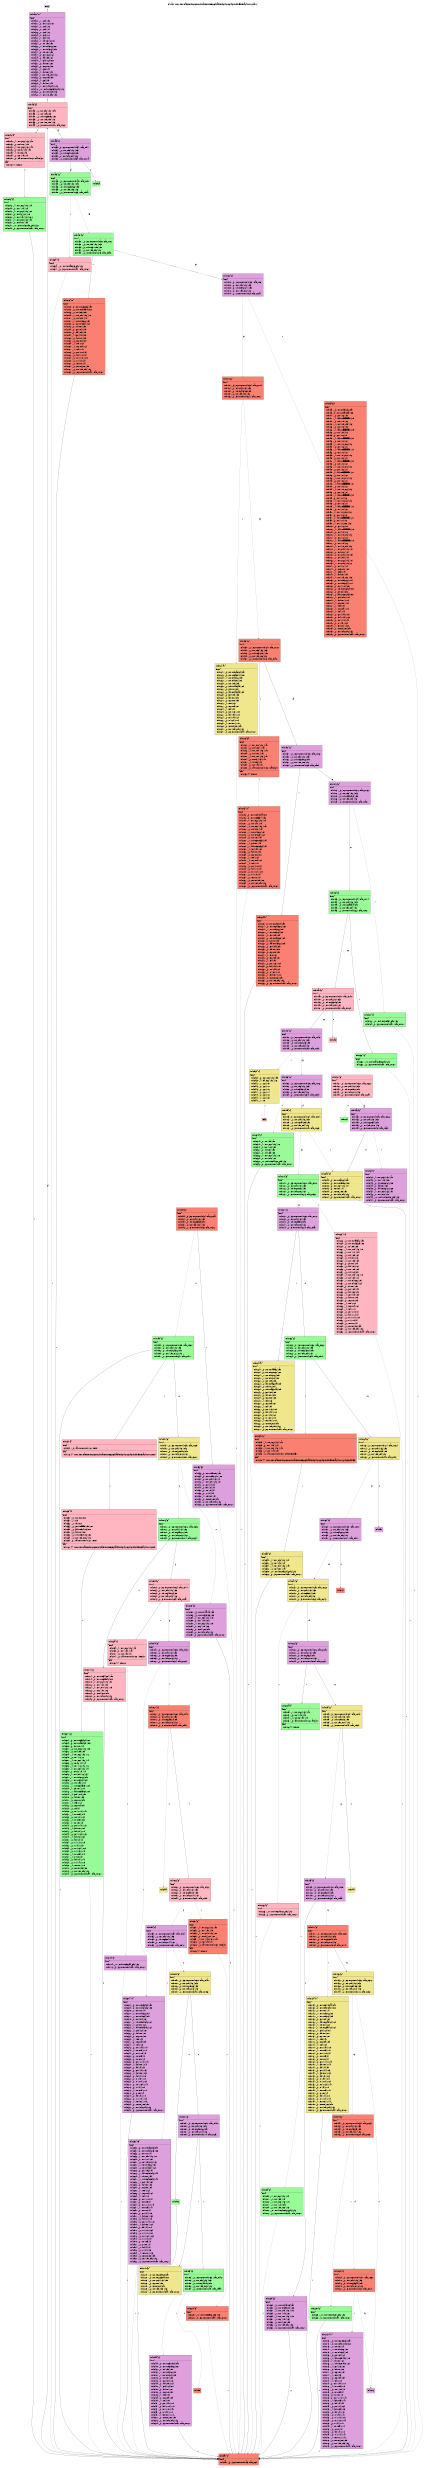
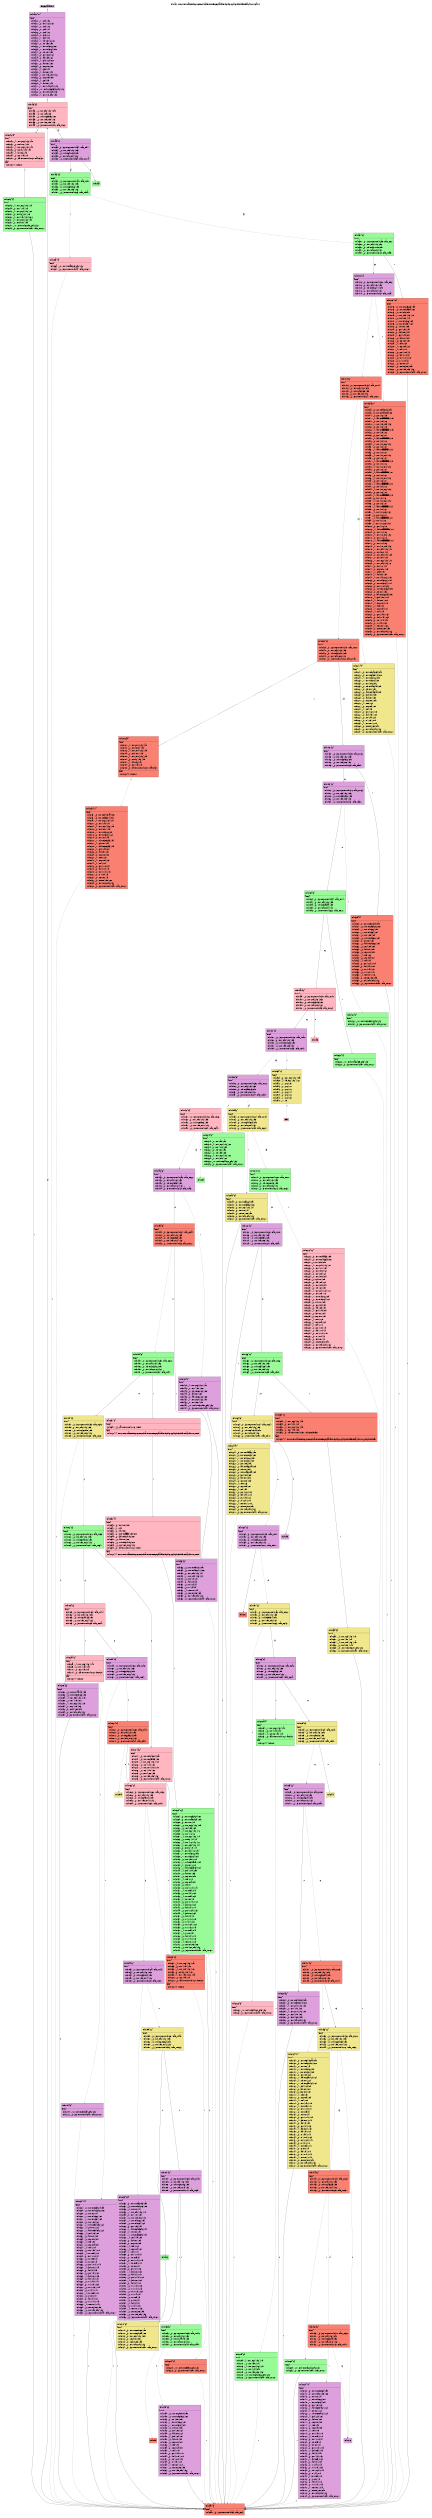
node "Entry": label "Entry" -> "FFmpeglibavfiltervf"
edge "0x401da3 [28]" -> "0x4020ab [30]": now "0x401da3 [28]" -> "0x401dbf [28]"
edge "0x401ddb [28]" -> "0x402aa7 [5]": now "0x40248f [42]" -> "0x402aa7 [5]"
